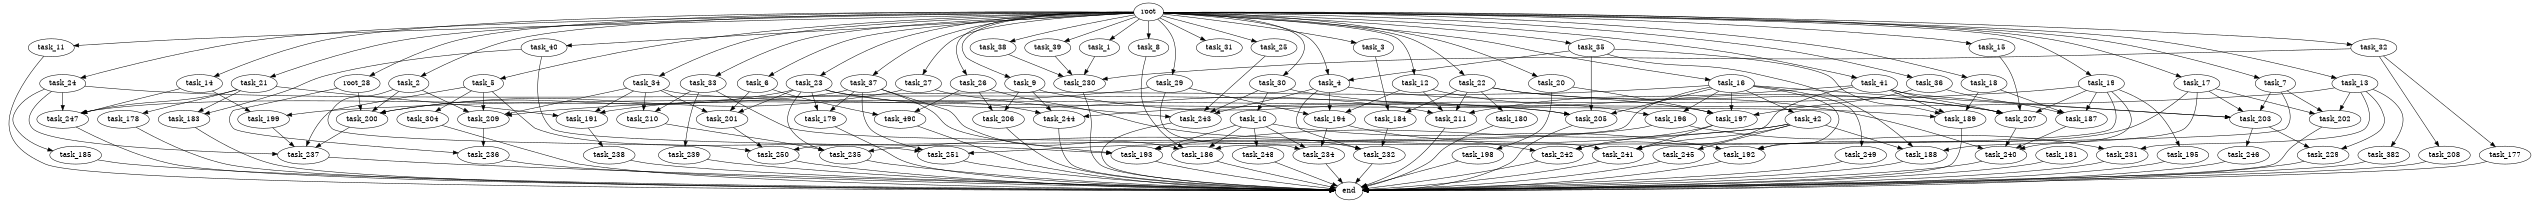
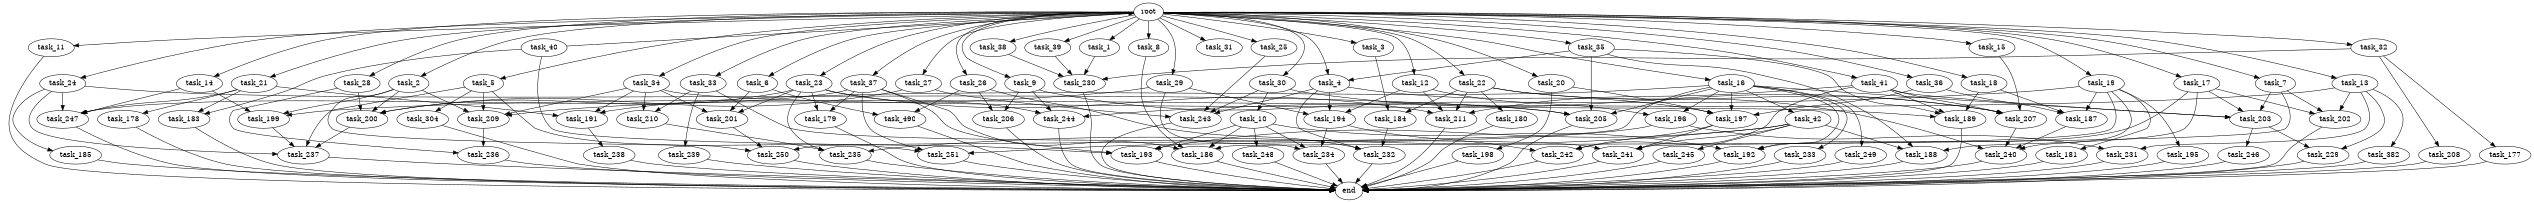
edge "root" -> "task_40": reversed
node "root_28": label "root_28" -> "task_28"
edge "task_19" -> "task_207": now "task_19" -> "task_181"
edge "task_2" -> "task_199": added
node "task_233": added
